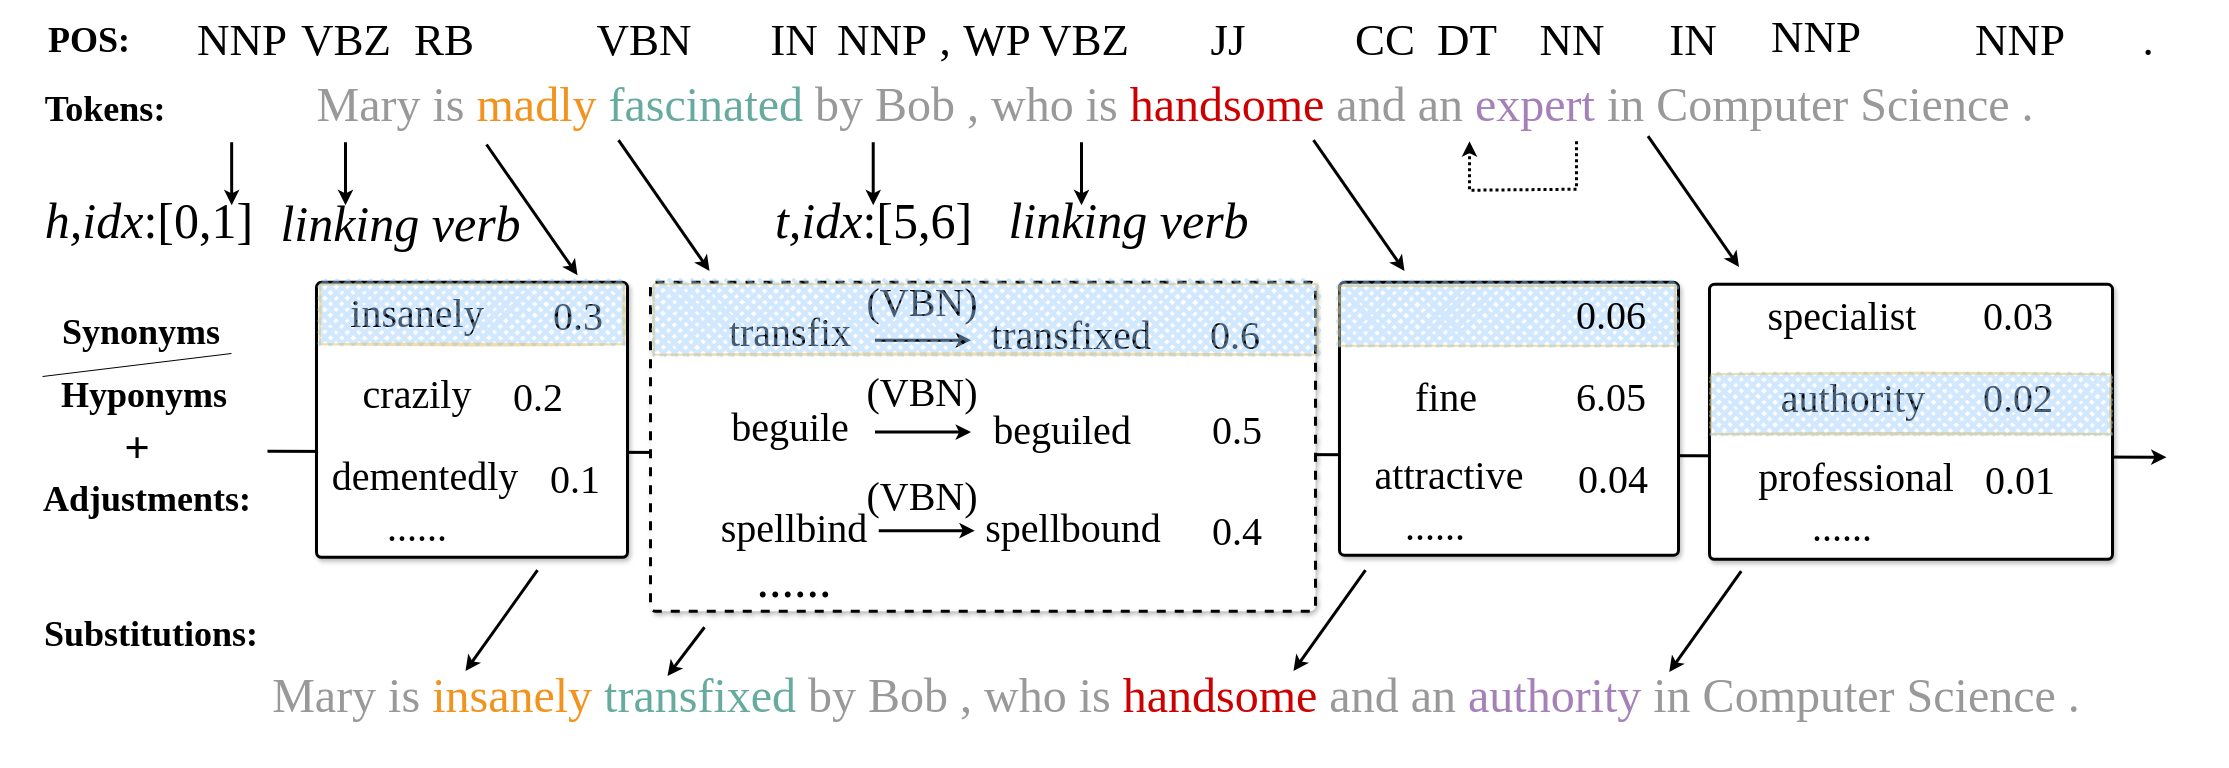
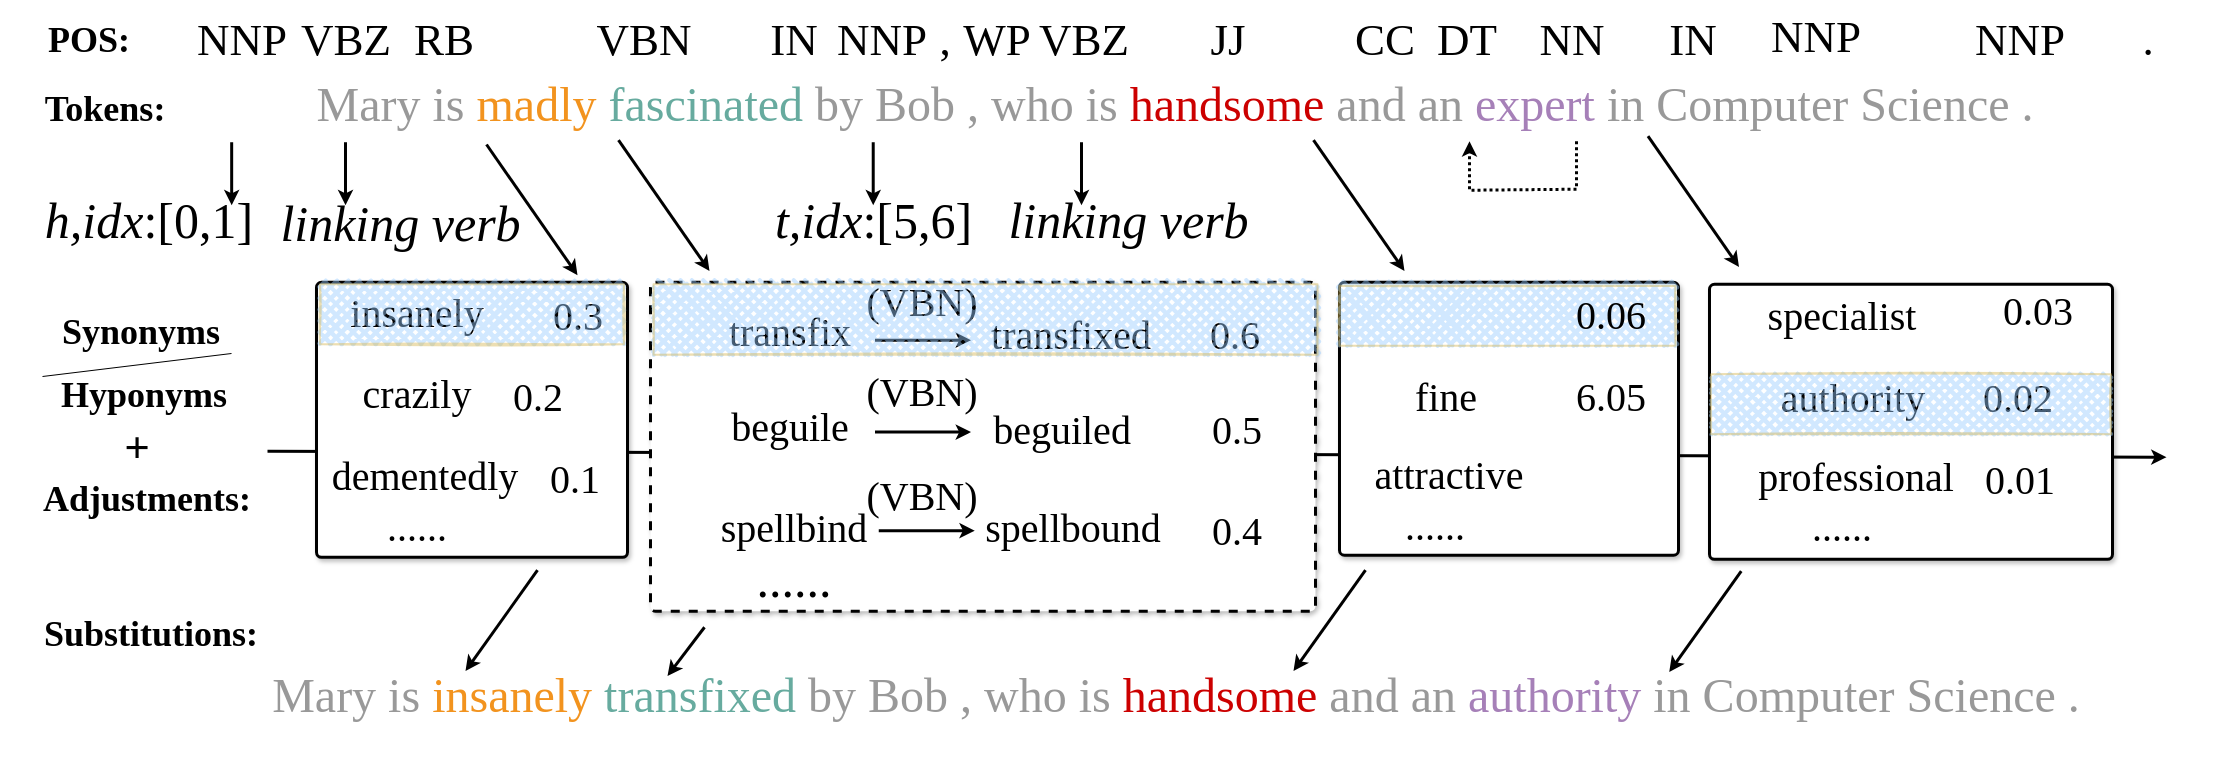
node "0.03": moved (2018, 317) -> (2038, 312)
node "0.04": removed
